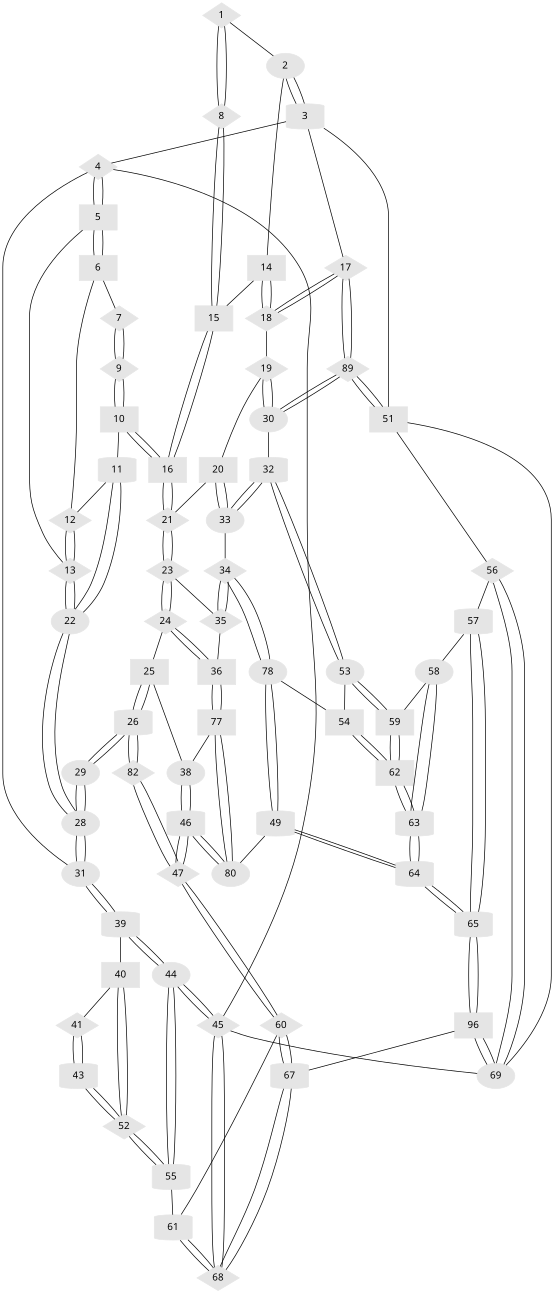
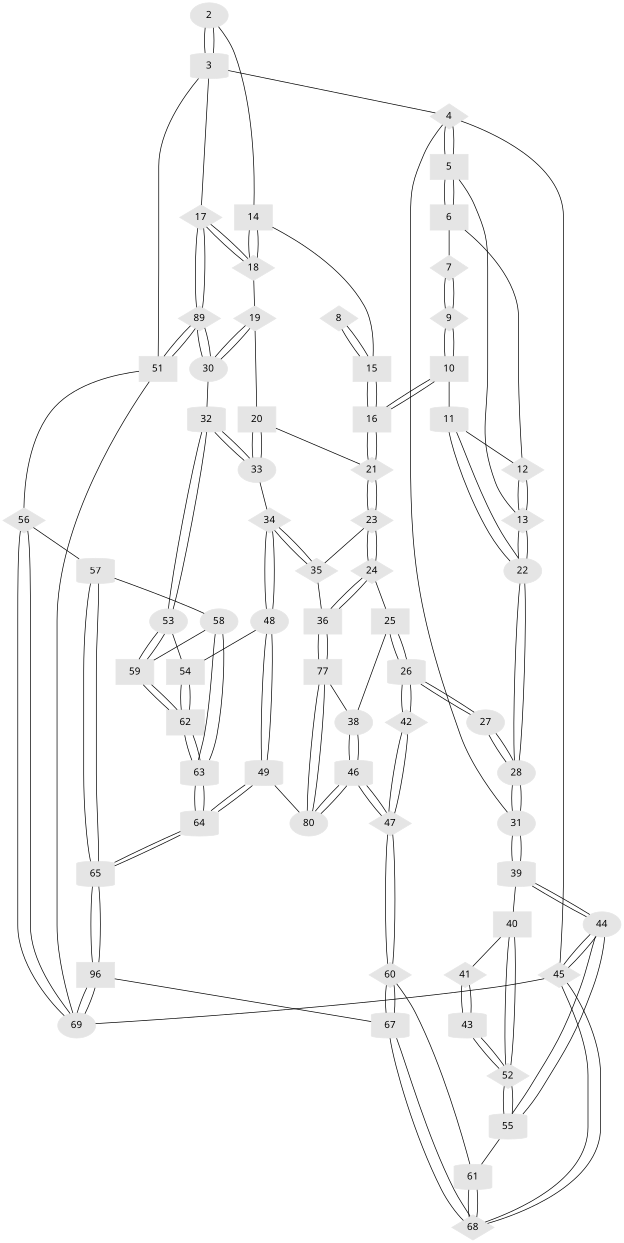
node "1": removed
node "78": label "78" -> "48"
node "29": label "29" -> "27"
node "82": label "82" -> "42"
